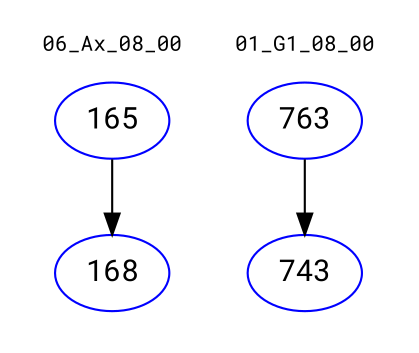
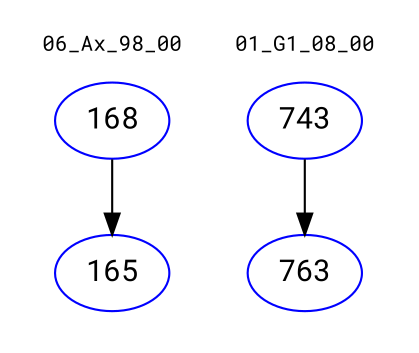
cluster "06_Ax_08_00": label "06_Ax_08_00" -> "06_Ax_98_00"
edge "165" -> "168": reversed
edge "763" -> "743": reversed
